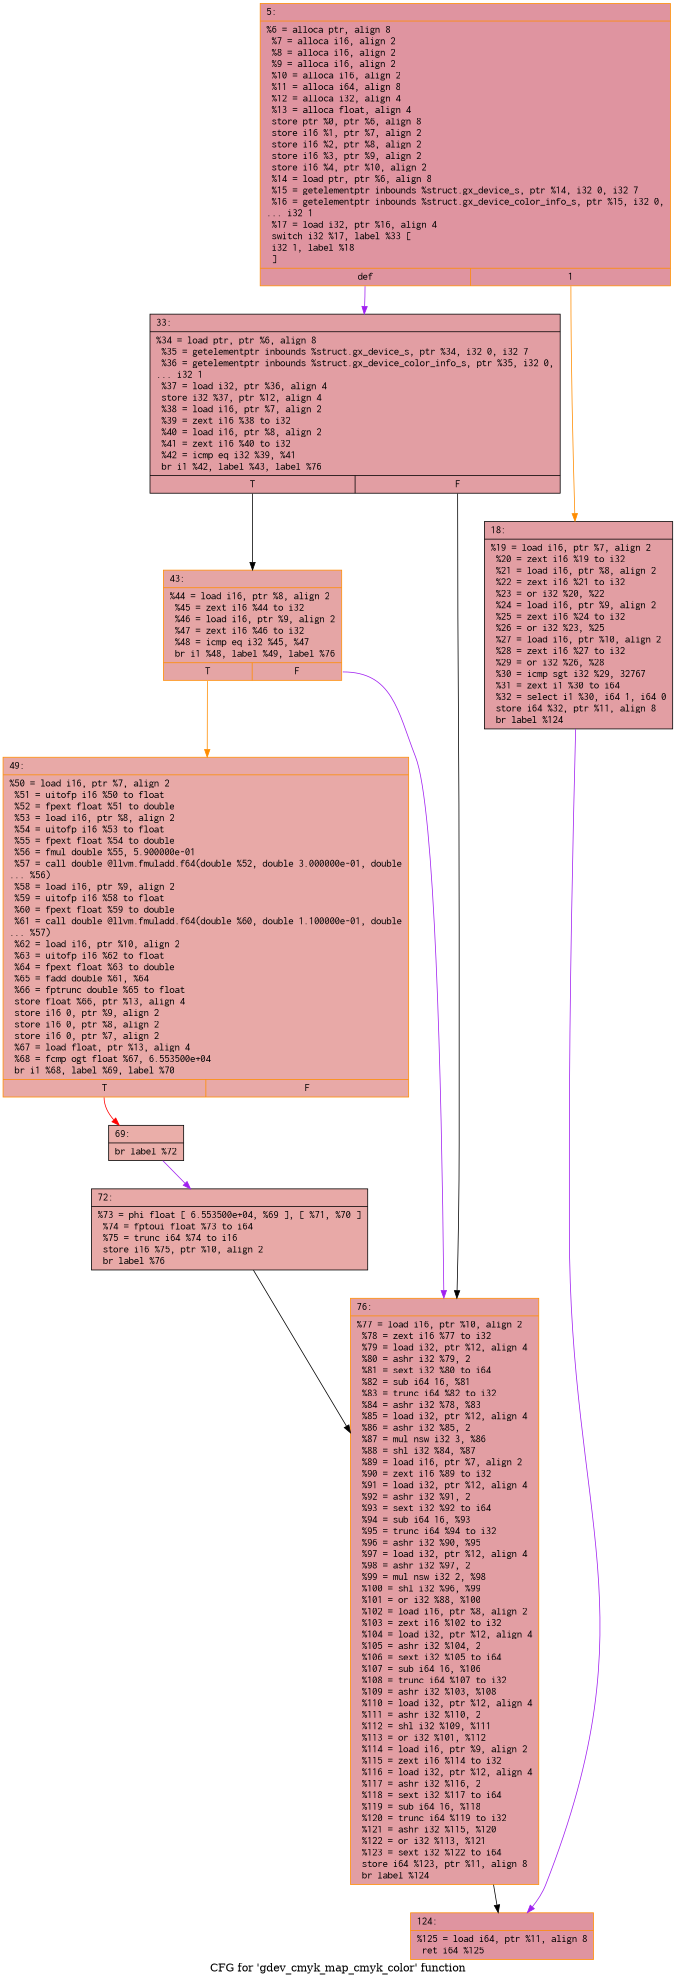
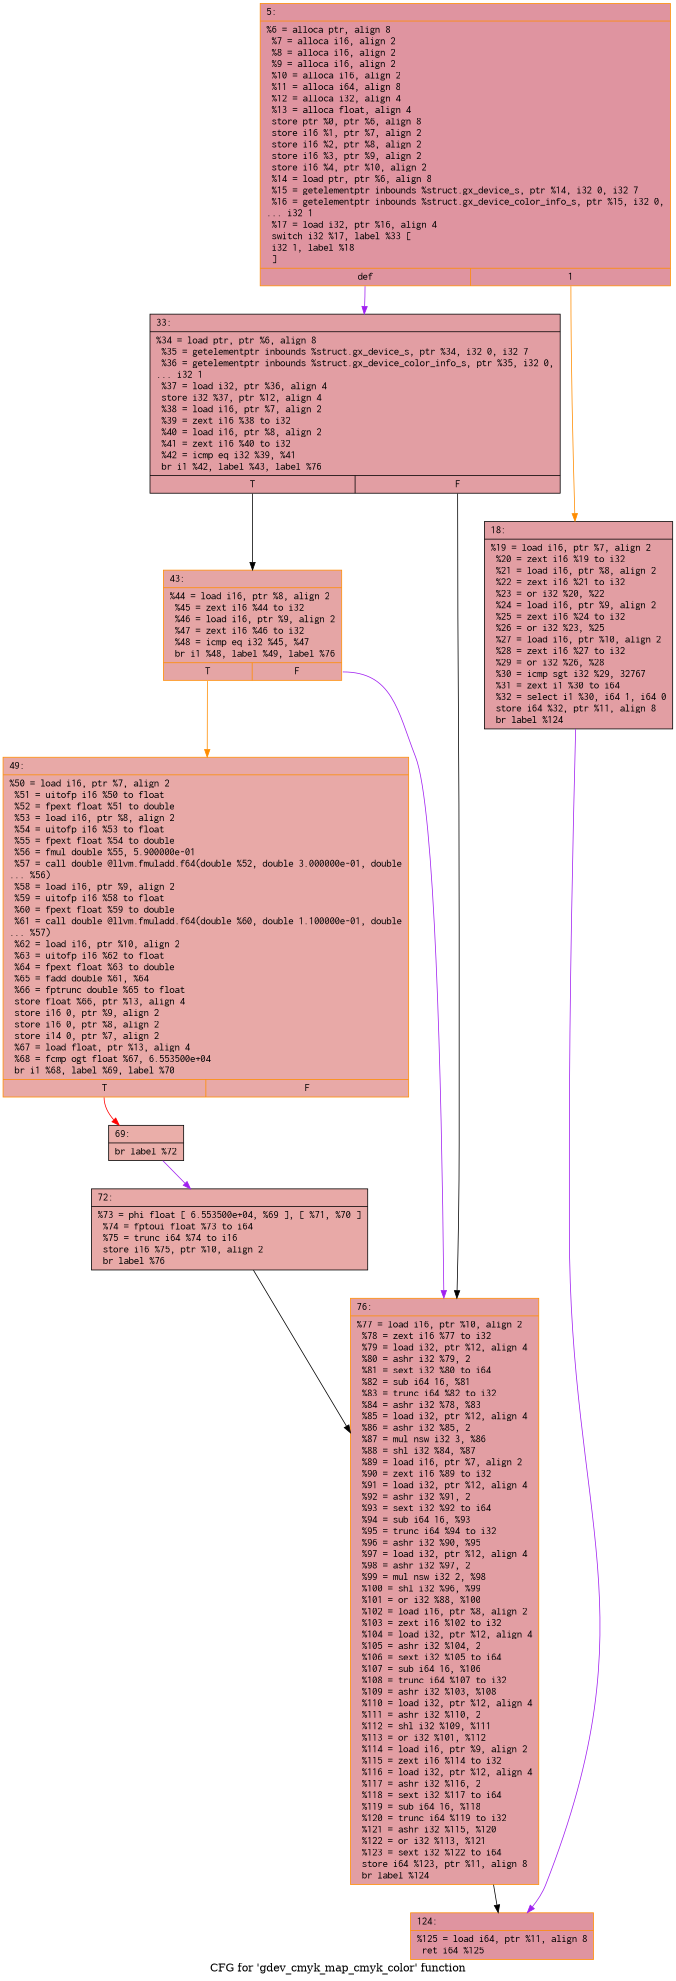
node "49:": text "store i16 0, ptr %7, align 2" -> "store i14 0, ptr %7, align 2"
